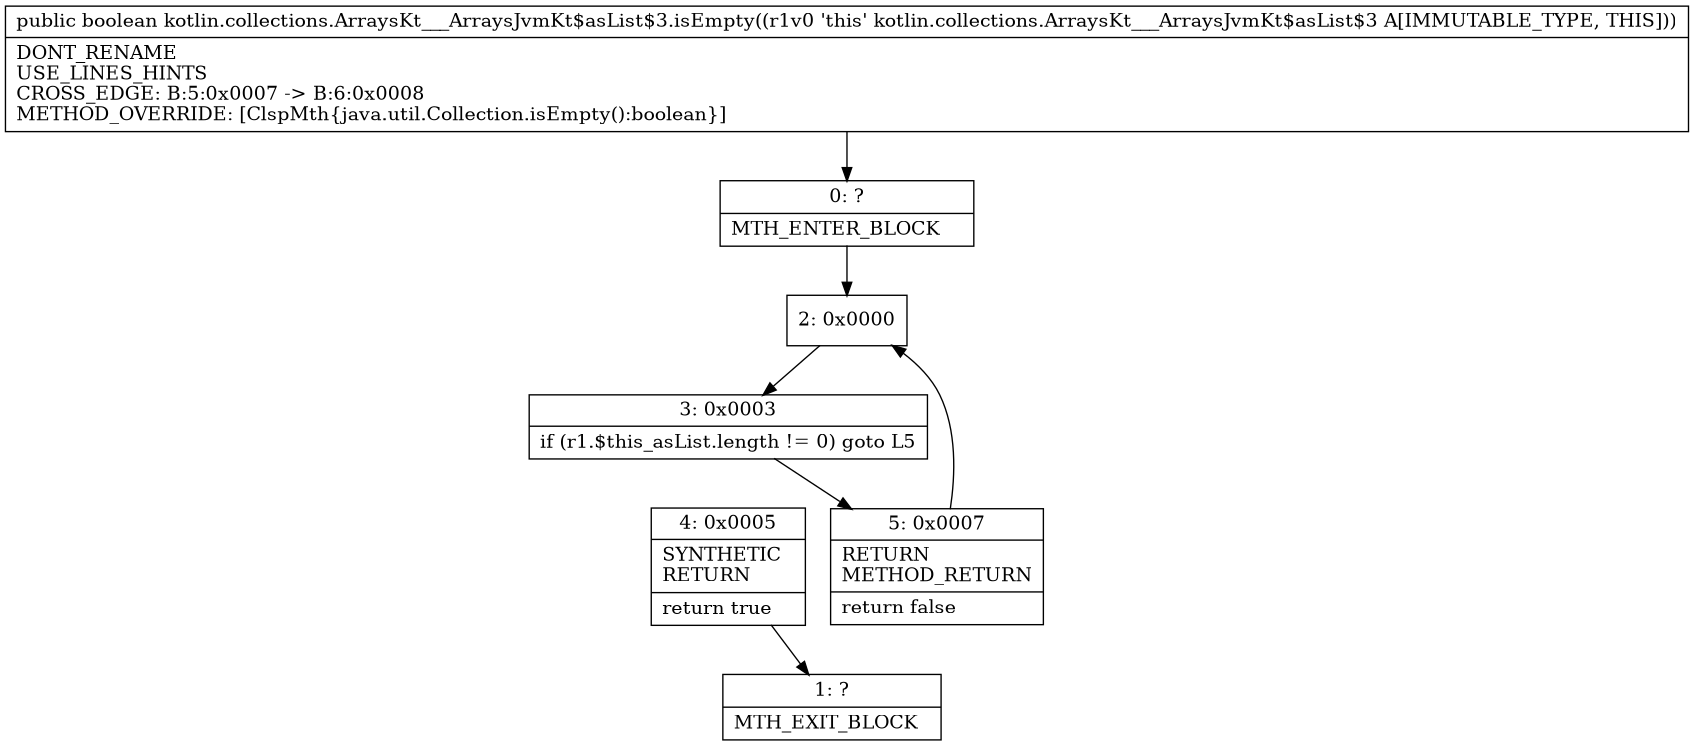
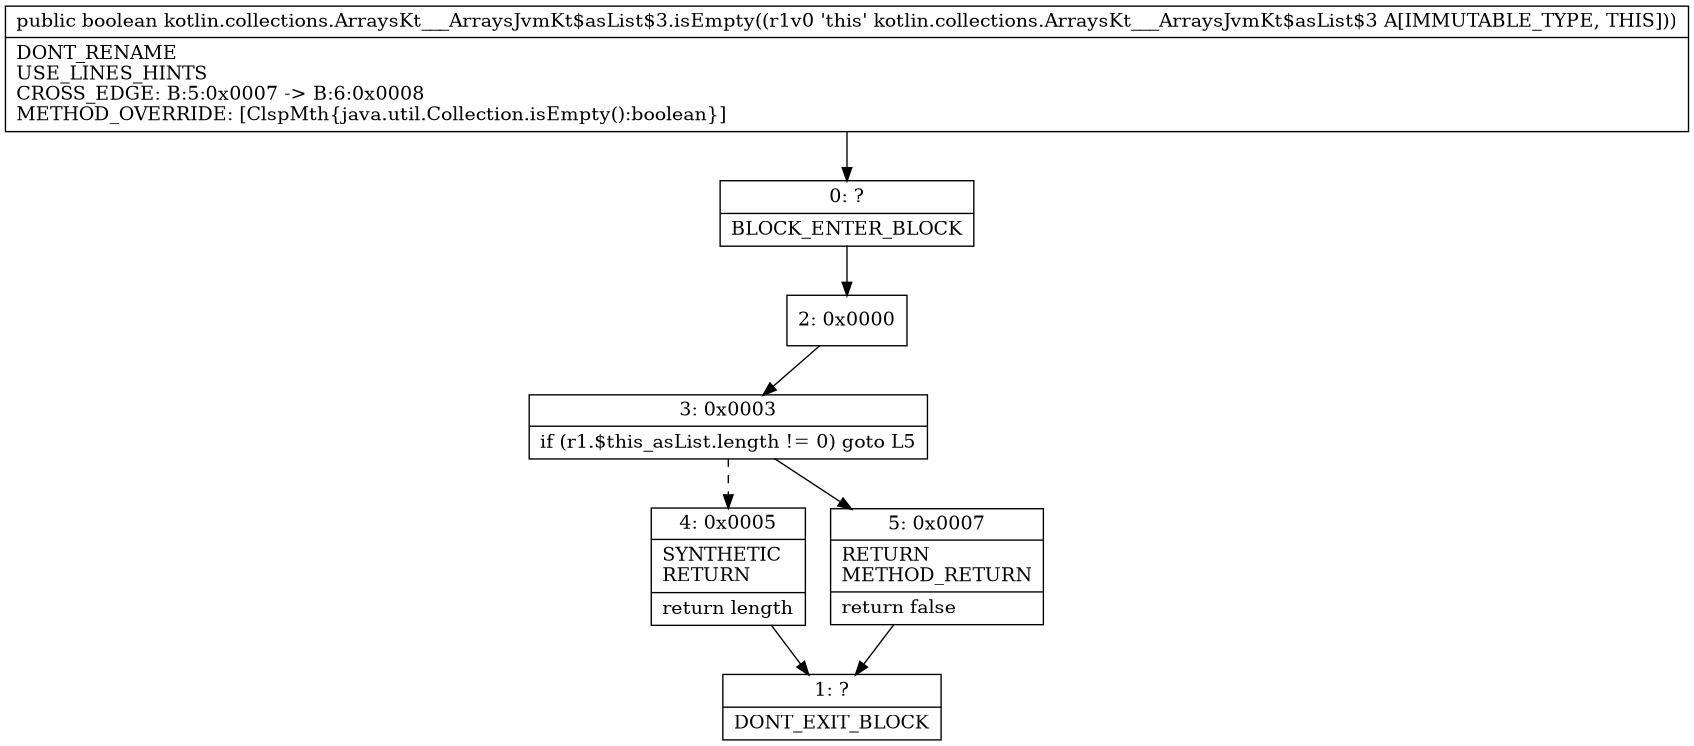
node "0: ?": text "MTH_ENTER_BLOCK" -> "BLOCK_ENTER_BLOCK"
edge "5: 0x0007" -> "2: 0x0000": now "5: 0x0007" -> "1: ?"
edge "3: 0x0003" -> "4: 0x0005": added
node "4: 0x0005": text "return true" -> "return length"
node "1: ?": text "MTH_EXIT_BLOCK" -> "DONT_EXIT_BLOCK"
